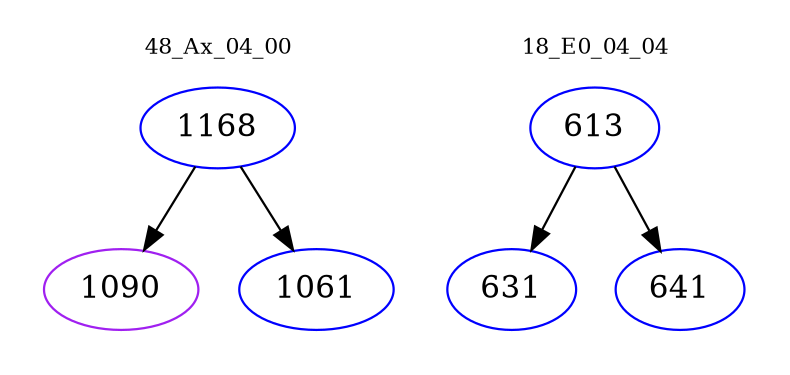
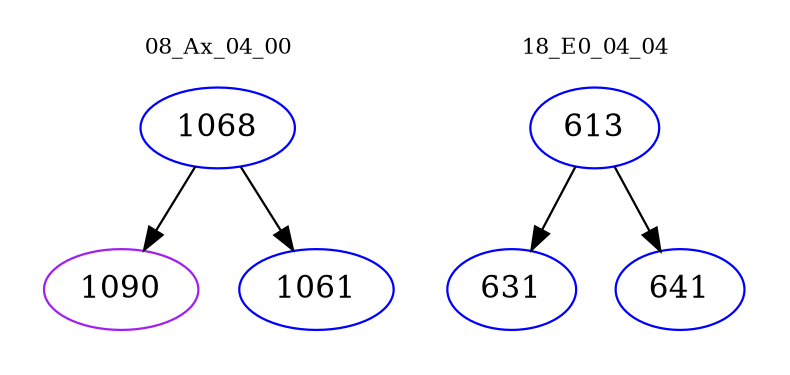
cluster "48_Ax_04_00": label "48_Ax_04_00" -> "08_Ax_04_00"
node "1168": label "1168" -> "1068"
